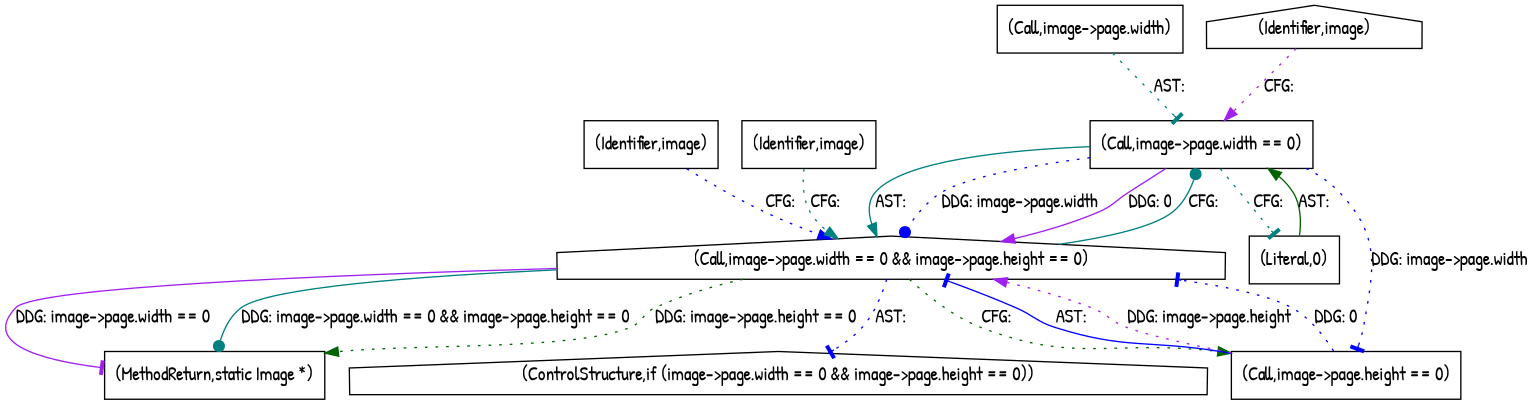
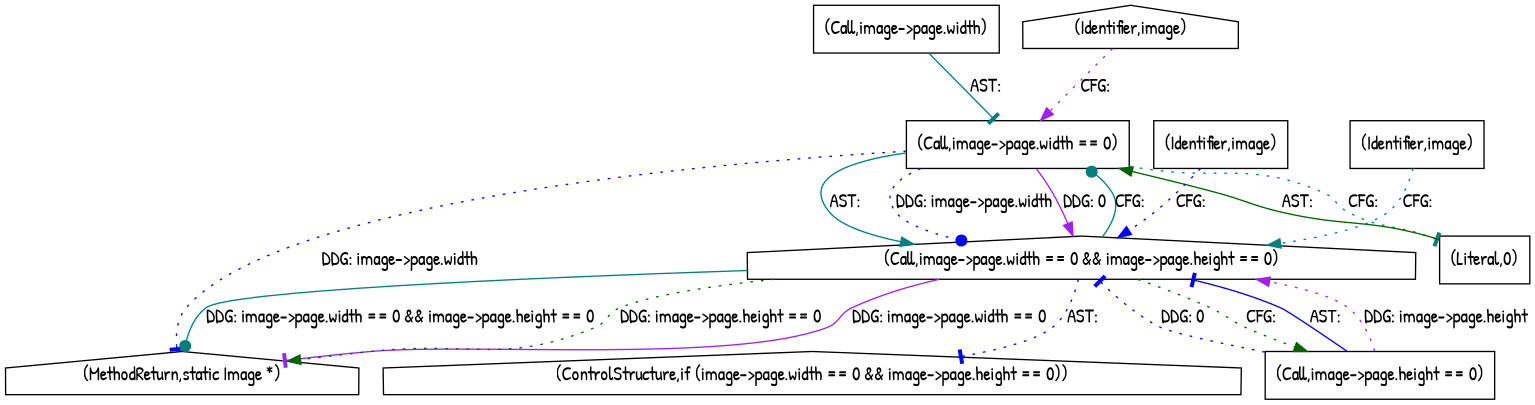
edge "(Call,image->page.width)" -> "(Call,image->page.width == 0)": style dotted -> solid
edge "(Call,image->page.width == 0)" -> "(Call,image->page.height == 0)": now "(Call,image->page.width == 0)" -> "(MethodReturn,static Image *)"
node "(MethodReturn,static Image *)": shape box -> house
